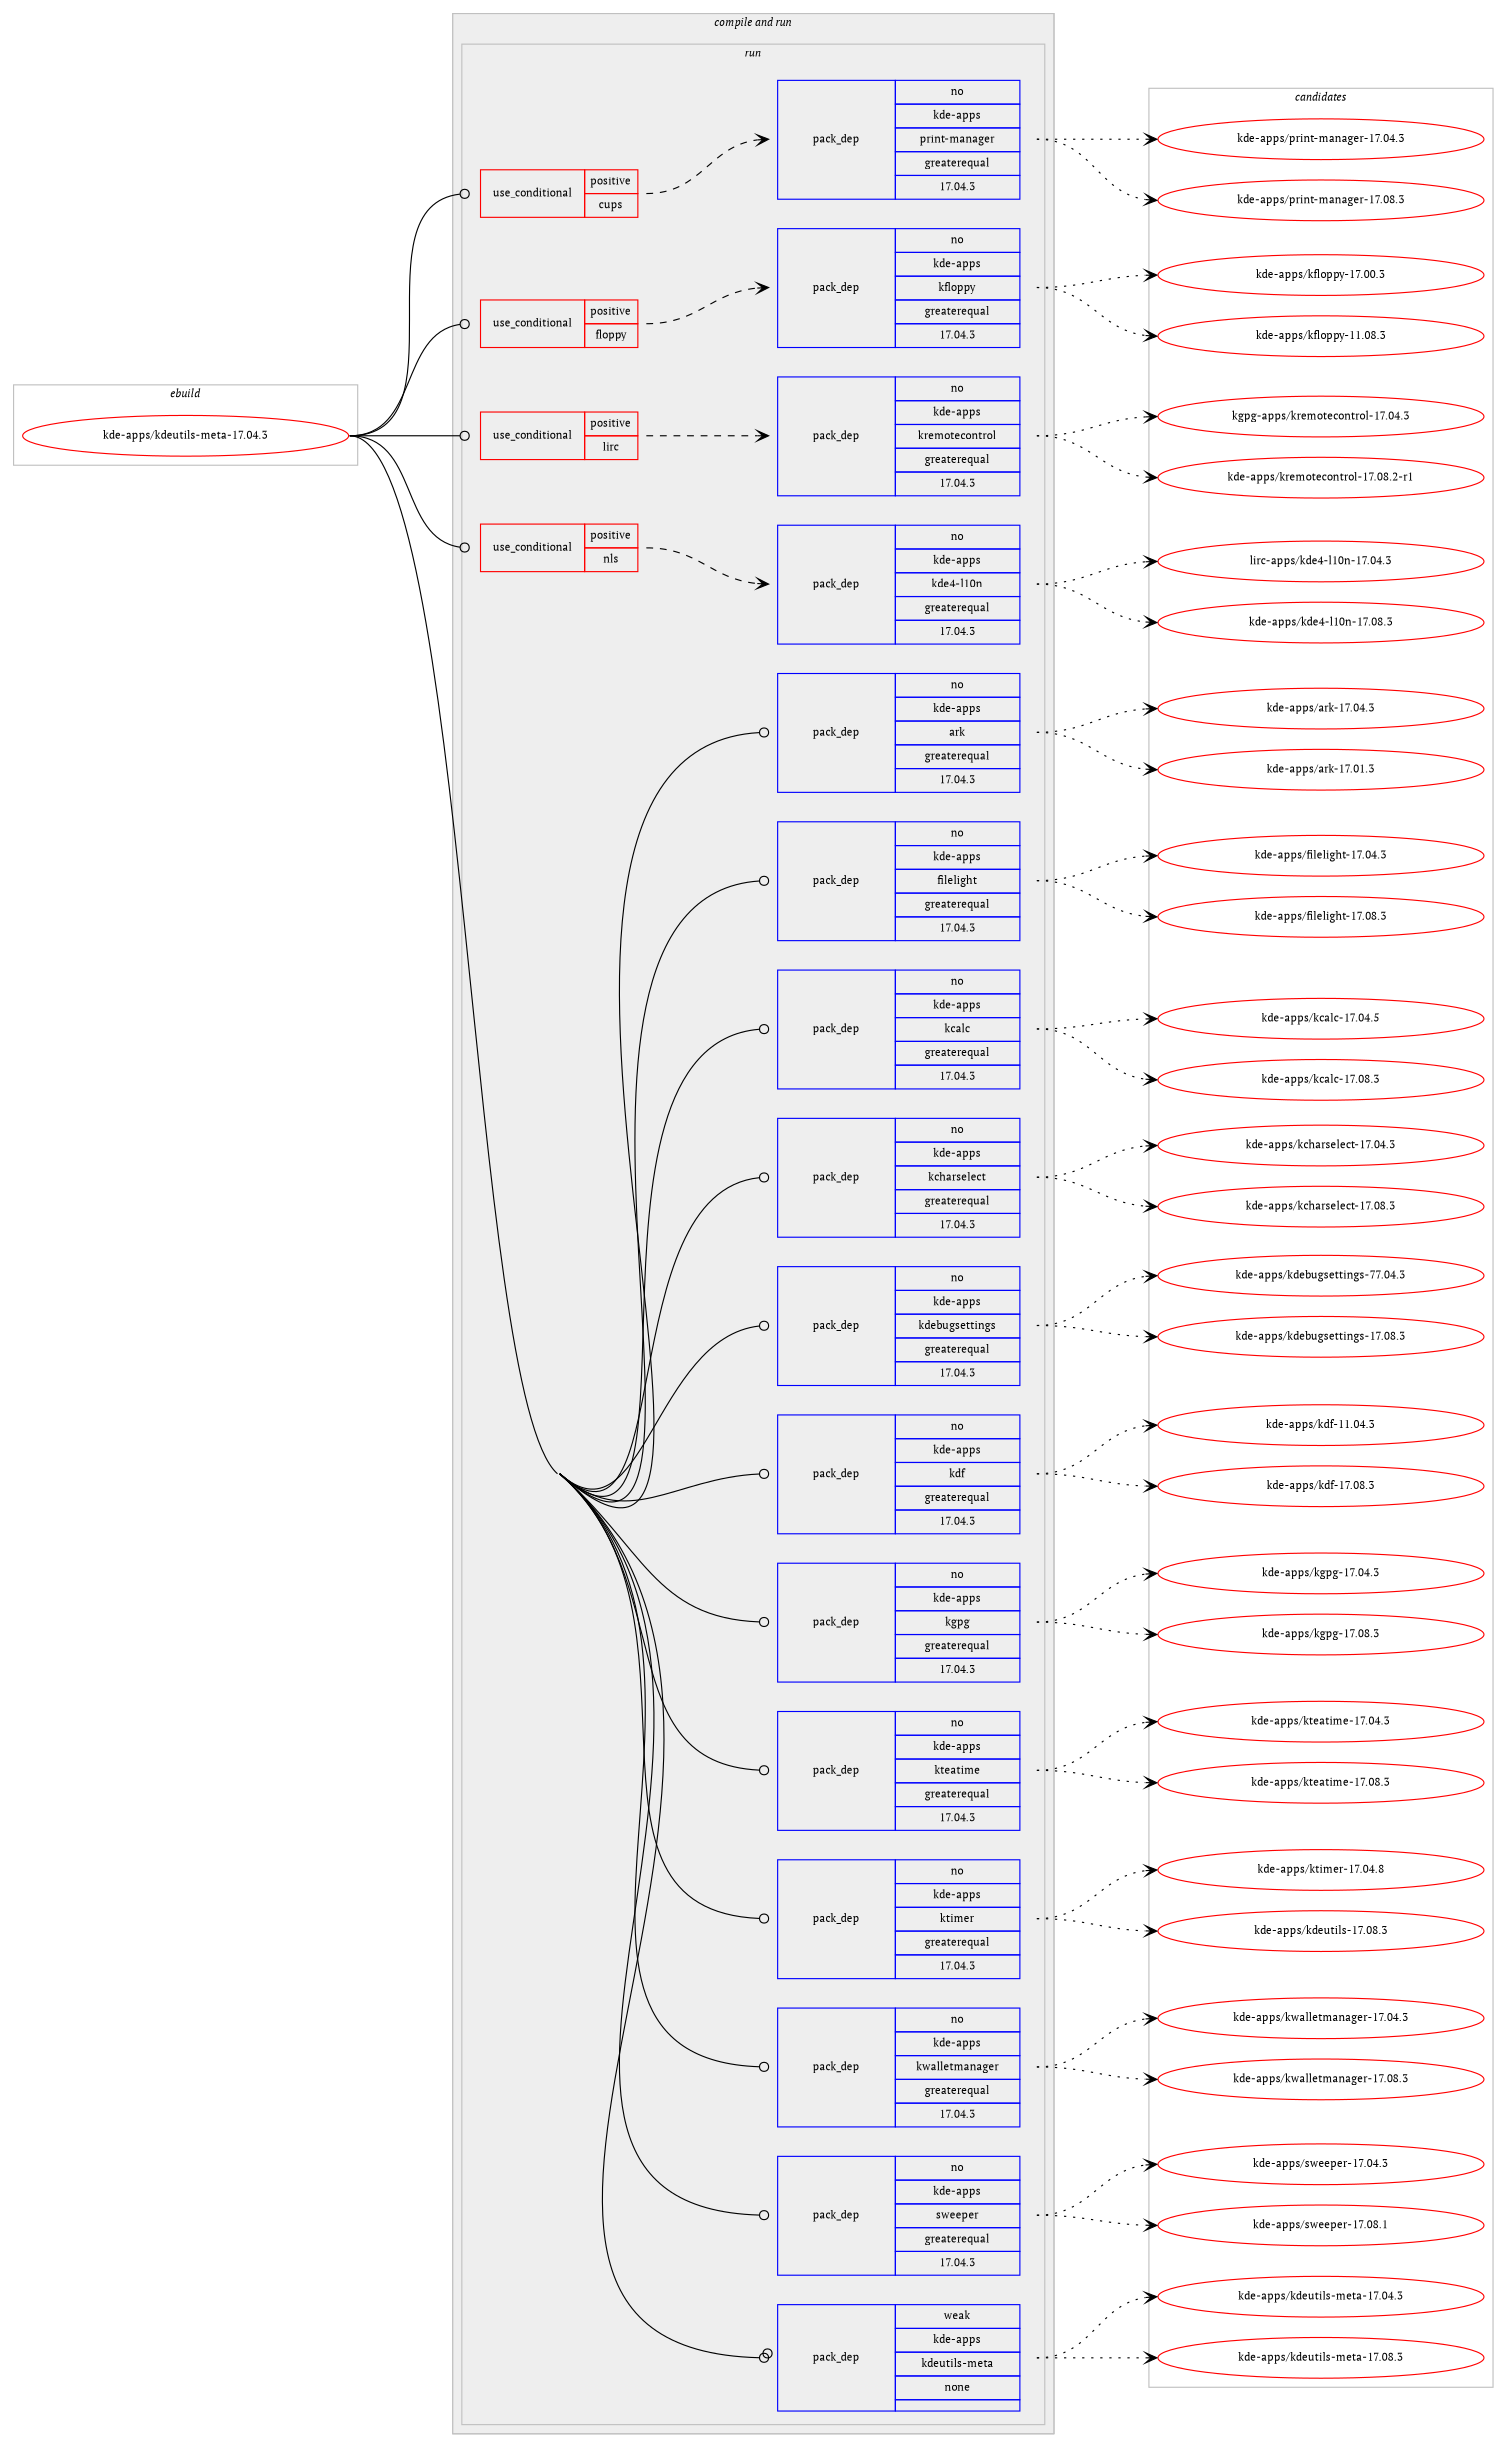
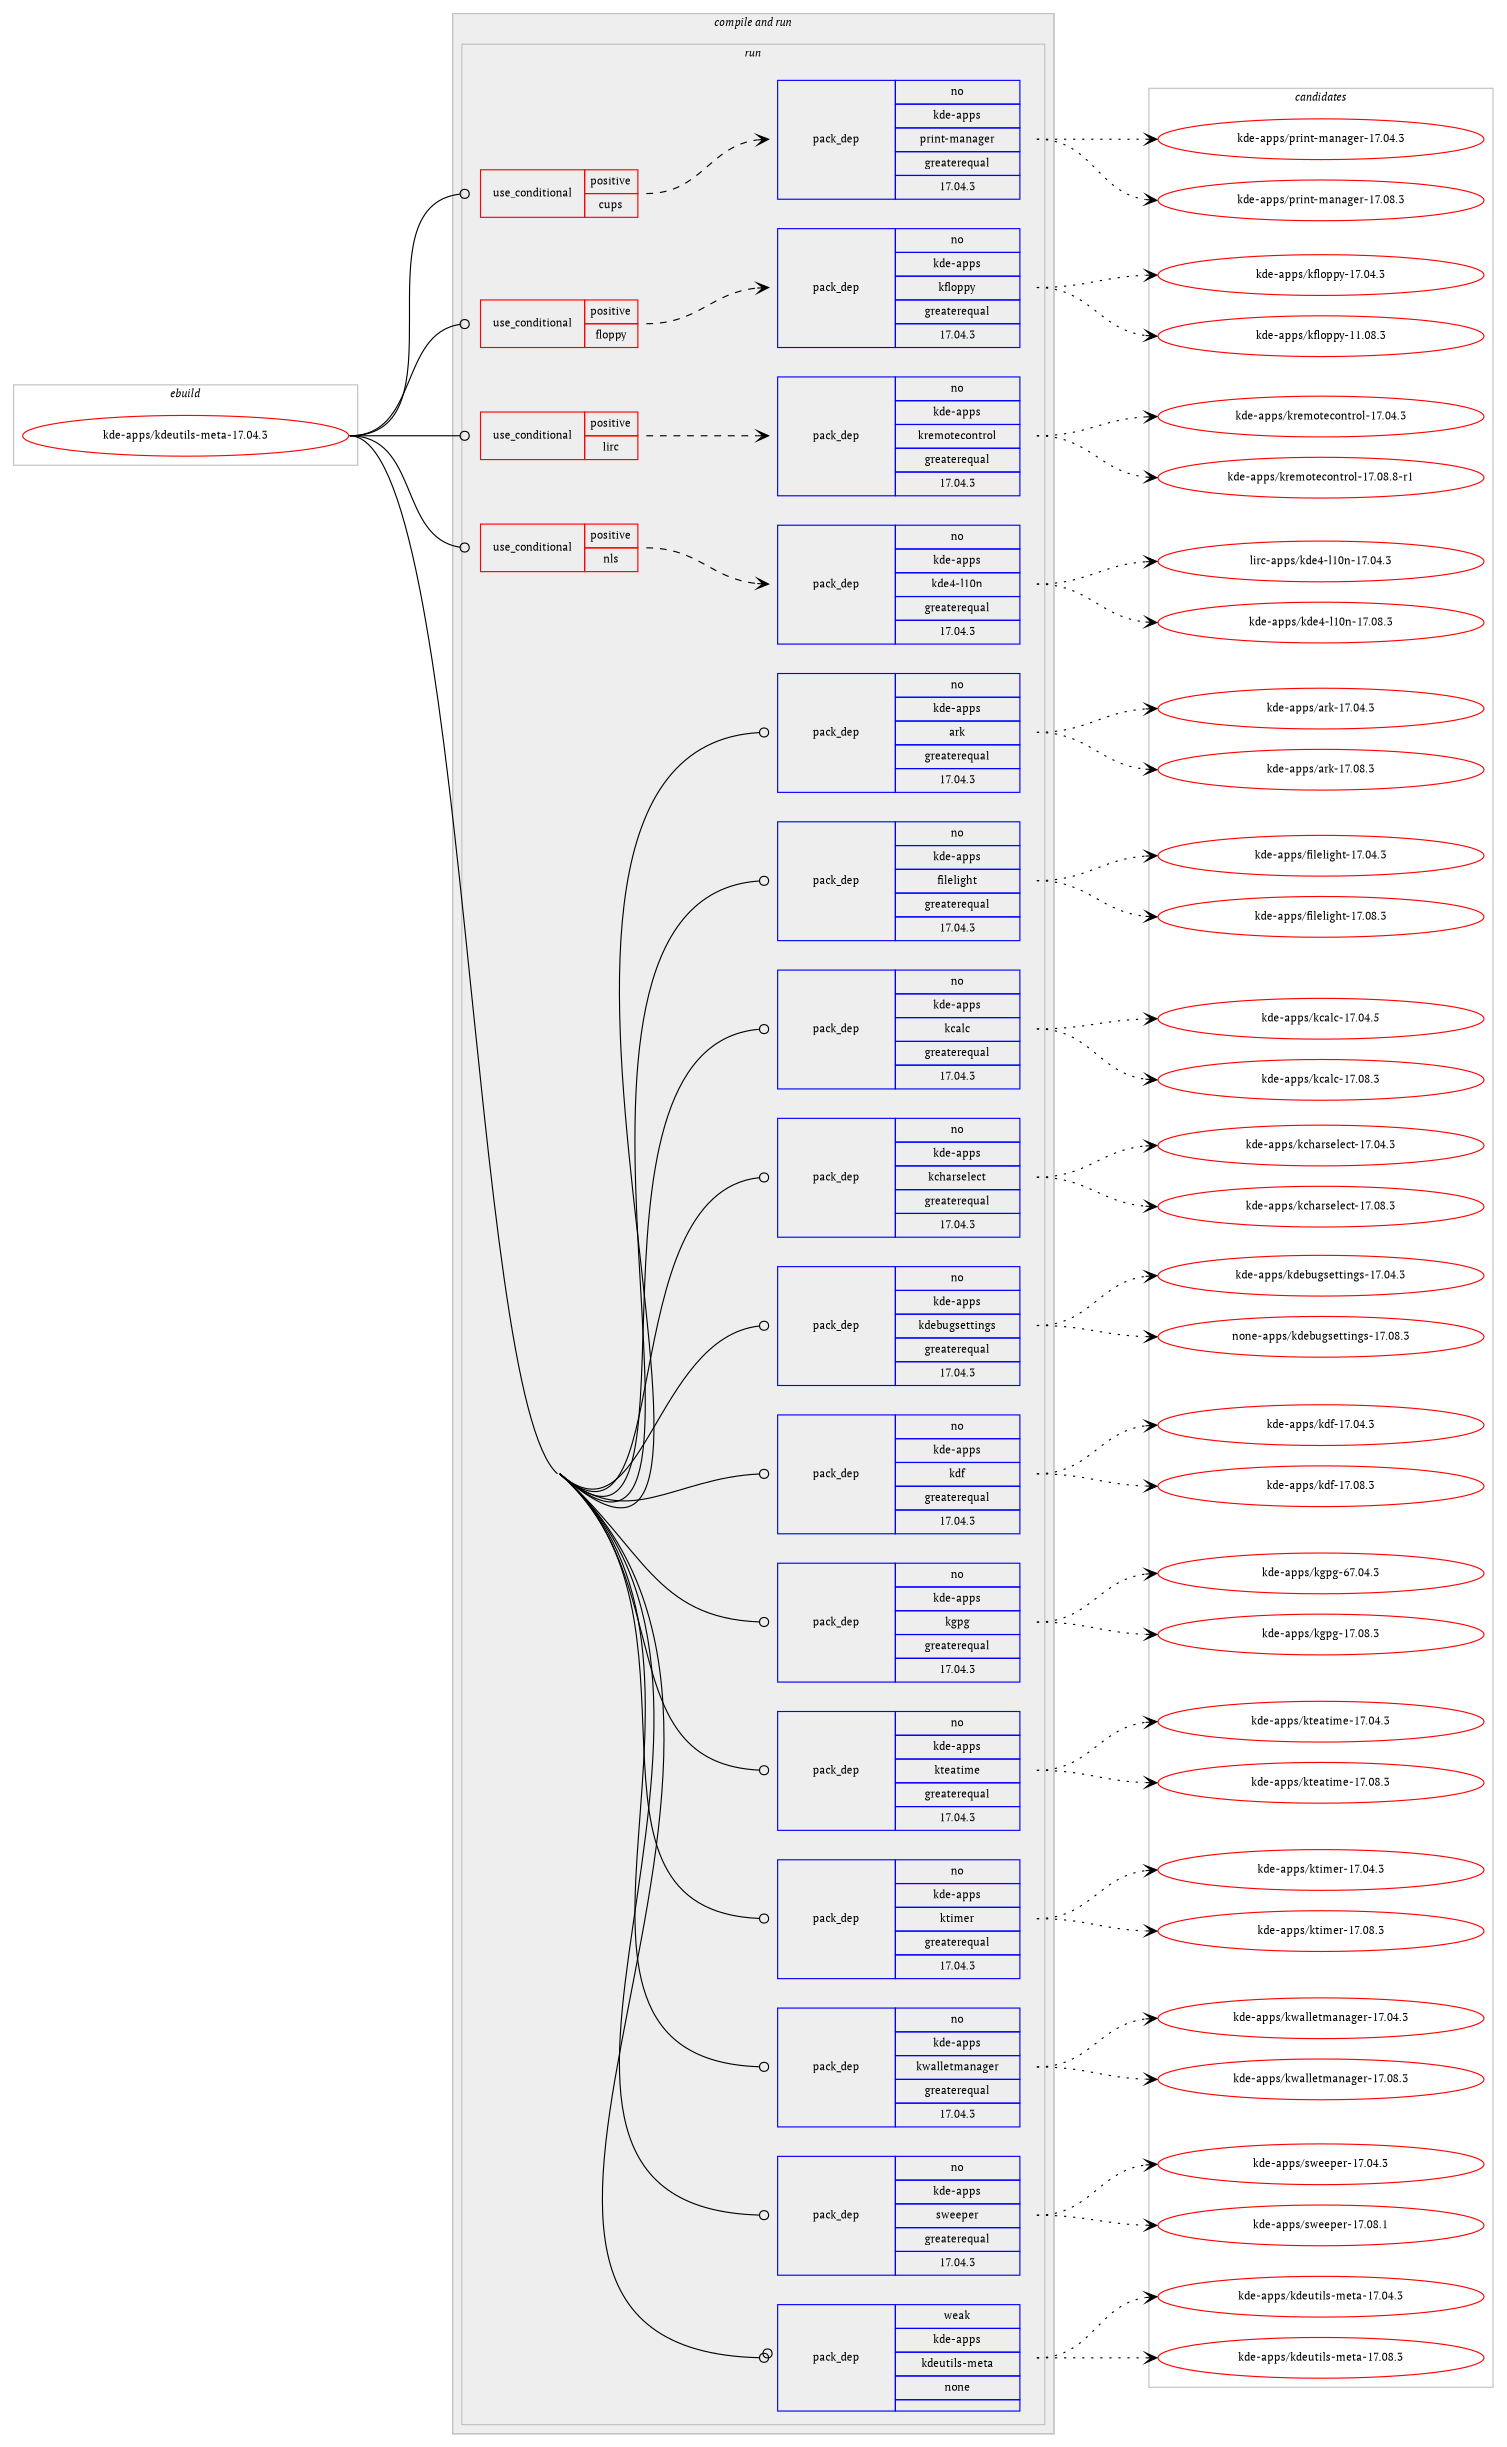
node "kde-apps/kfloppy-17.00.3": label "kde-apps/kfloppy-17.00.3" -> "kde-apps/kfloppy-17.04.3"
node "kgpg-apps/kremotecontrol-17.04.3": label "kgpg-apps/kremotecontrol-17.04.3" -> "kde-apps/kremotecontrol-17.04.3"
node "kde-apps/kremotecontrol-17.08.2-r1": label "kde-apps/kremotecontrol-17.08.2-r1" -> "kde-apps/kremotecontrol-17.08.8-r1"
node "kde-apps/ark-17.01.3": label "kde-apps/ark-17.01.3" -> "kde-apps/ark-17.08.3"
node "kde-apps/kdebugsettings-77.04.3": label "kde-apps/kdebugsettings-77.04.3" -> "kde-apps/kdebugsettings-17.04.3"
node "kde-apps/kdebugsettings-17.08.3": label "kde-apps/kdebugsettings-17.08.3" -> "none-apps/kdebugsettings-17.08.3"
node "kde-apps/kdf-11.04.3": label "kde-apps/kdf-11.04.3" -> "kde-apps/kdf-17.04.3"
node "kde-apps/kgpg-17.04.3": label "kde-apps/kgpg-17.04.3" -> "kde-apps/kgpg-67.04.3"
node "kde-apps/ktimer-17.04.8": label "kde-apps/ktimer-17.04.8" -> "kde-apps/ktimer-17.04.3"
node "kde-apps/kdeutils-17.08.3": label "kde-apps/kdeutils-17.08.3" -> "kde-apps/ktimer-17.08.3"
